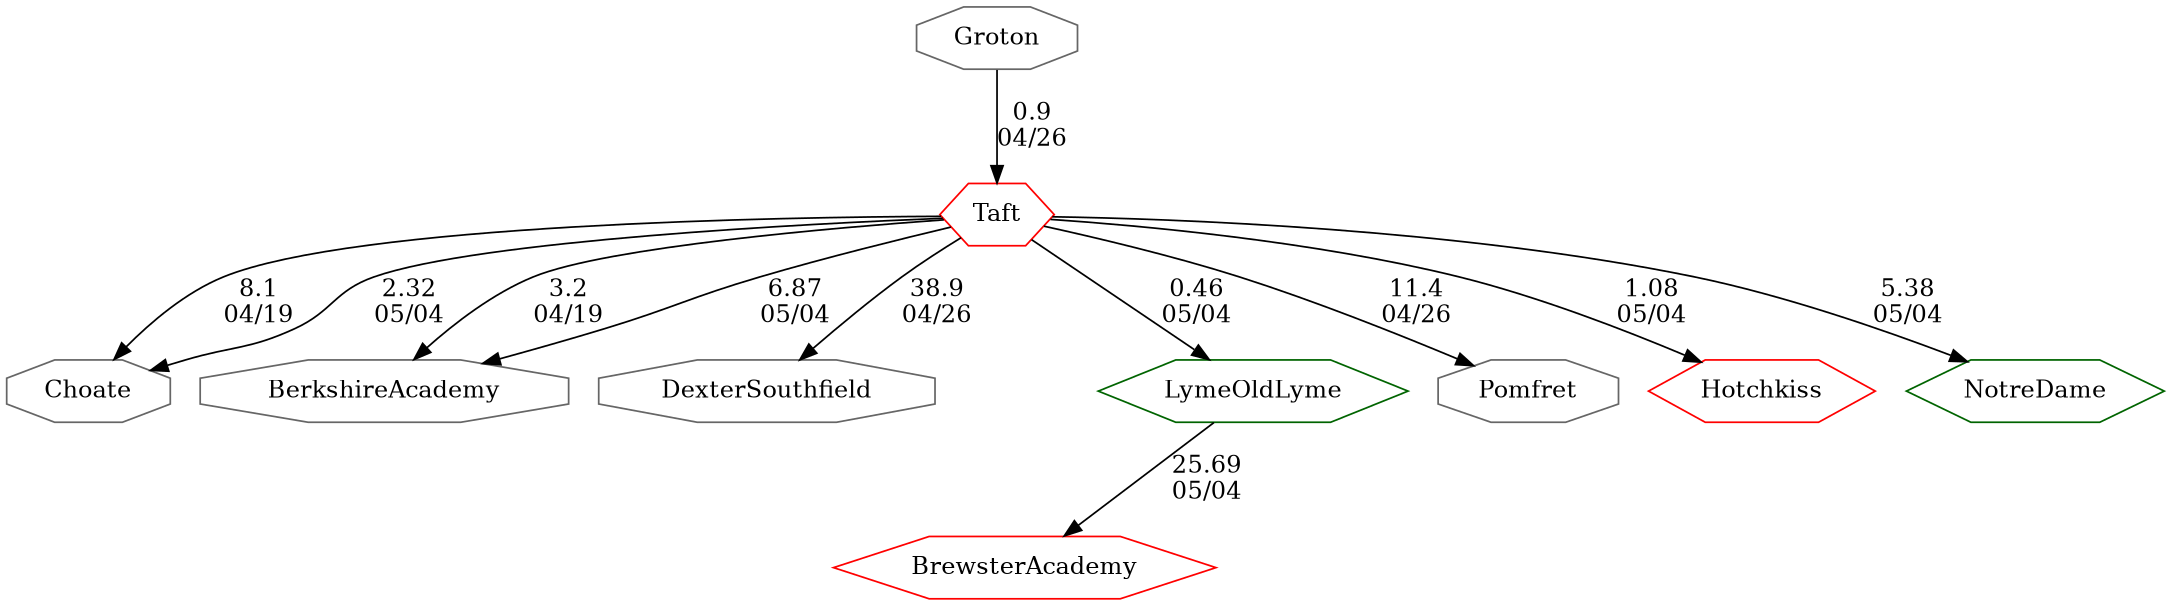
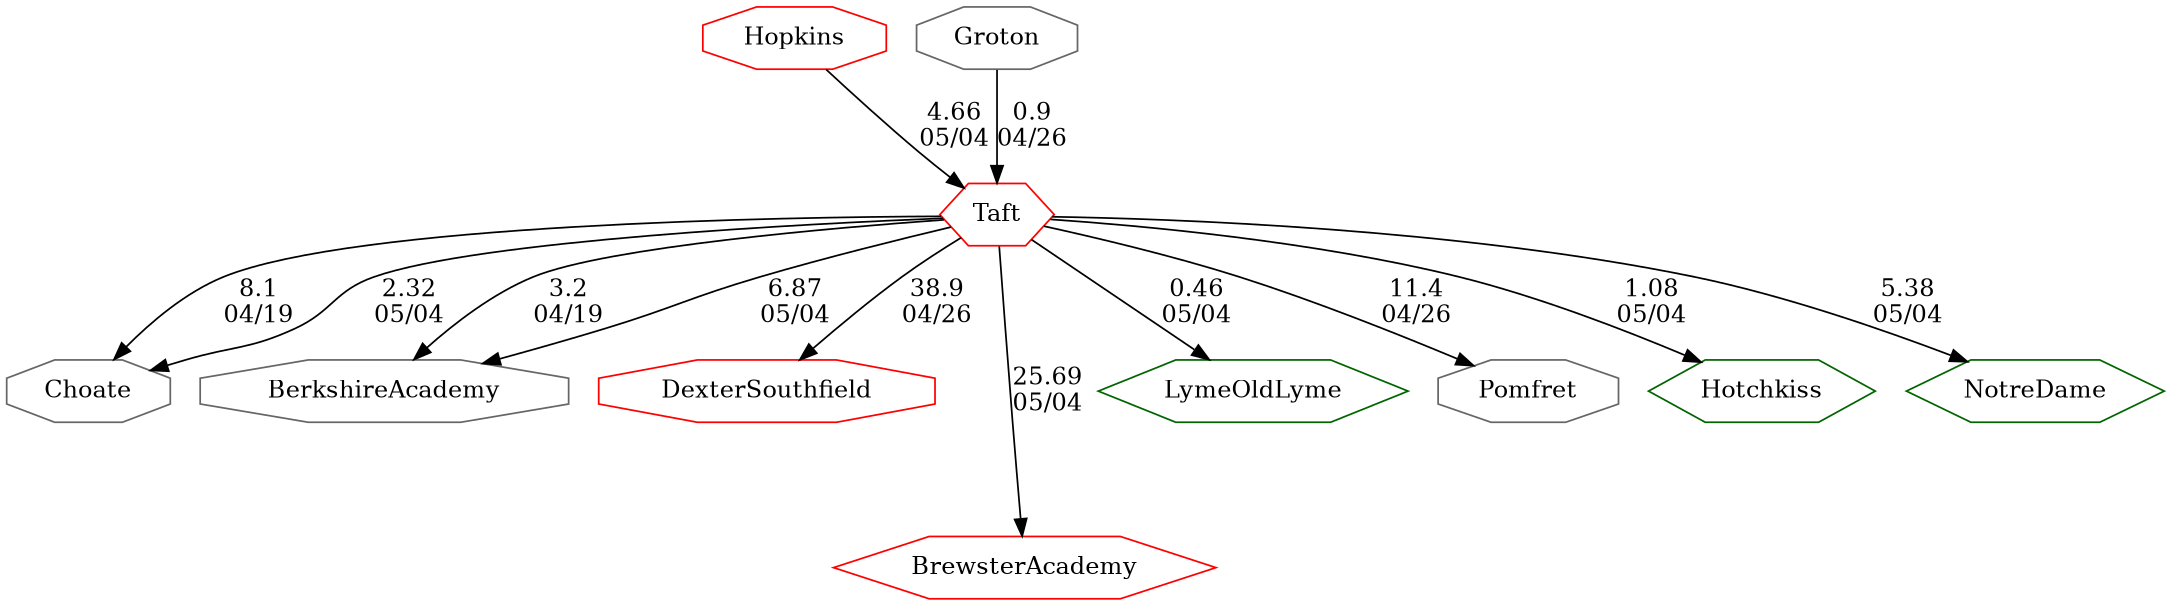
node "Hopkins": added
node "DexterSouthfield": color gray40 -> red
node "Hotchkiss": color red -> darkgreen
edge "LymeOldLyme" -> "BrewsterAcademy": now "Taft" -> "BrewsterAcademy"
